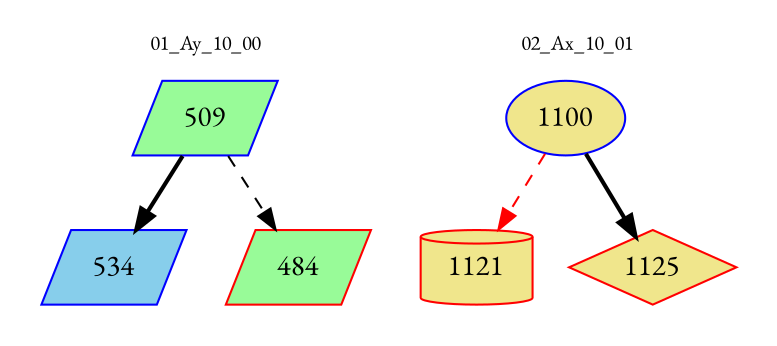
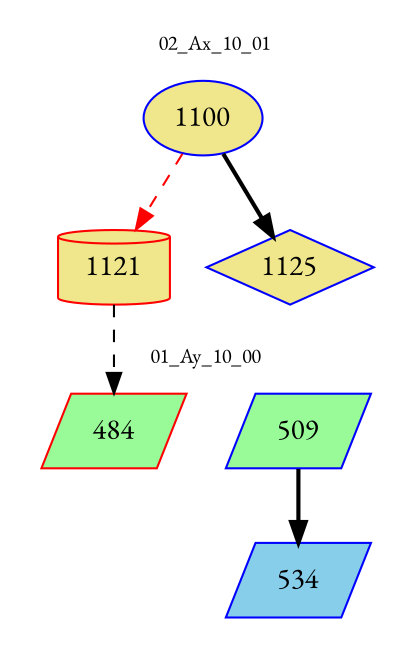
edge "509" -> "484": now "1121" -> "484"
node "1125": color red -> blue
